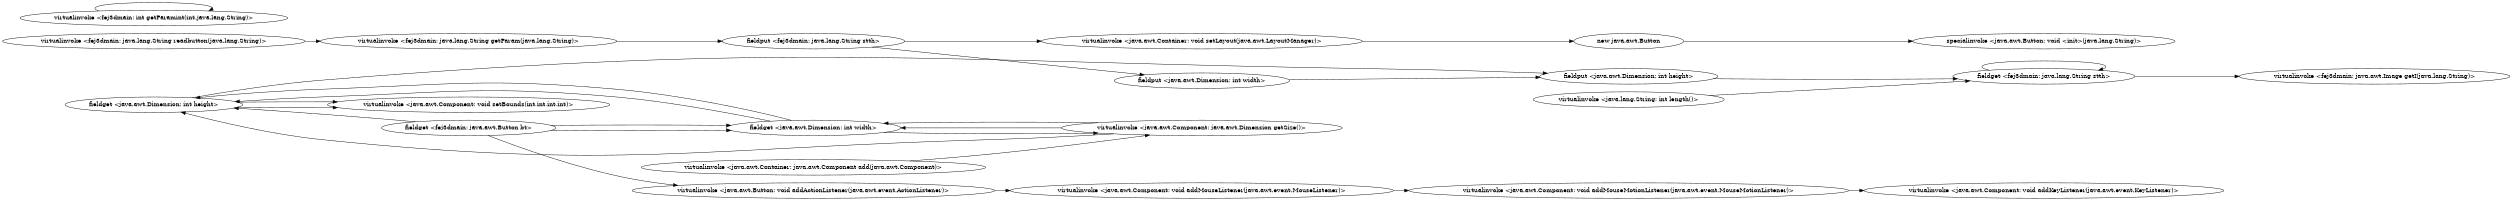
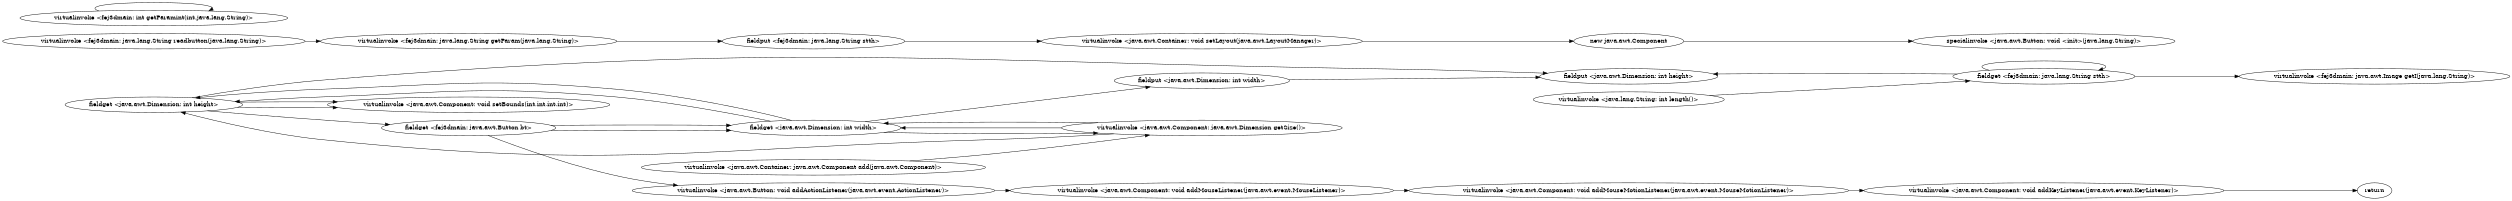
node "new java.awt.Button": label "new java.awt.Button" -> "new java.awt.Component"
edge "fieldput <fej3dmain: java.lang.String stth>" -> "fieldput <java.awt.Dimension: int width>": now "fieldget <java.awt.Dimension: int width>" -> "fieldput <java.awt.Dimension: int width>"
edge "fieldput <java.awt.Dimension: int height>" -> "fieldget <fej3dmain: java.lang.String stth>": reversed
edge "fieldget <fej3dmain: java.awt.Button bt>" -> "fieldget <java.awt.Dimension: int height>": reversed
node "return": added
